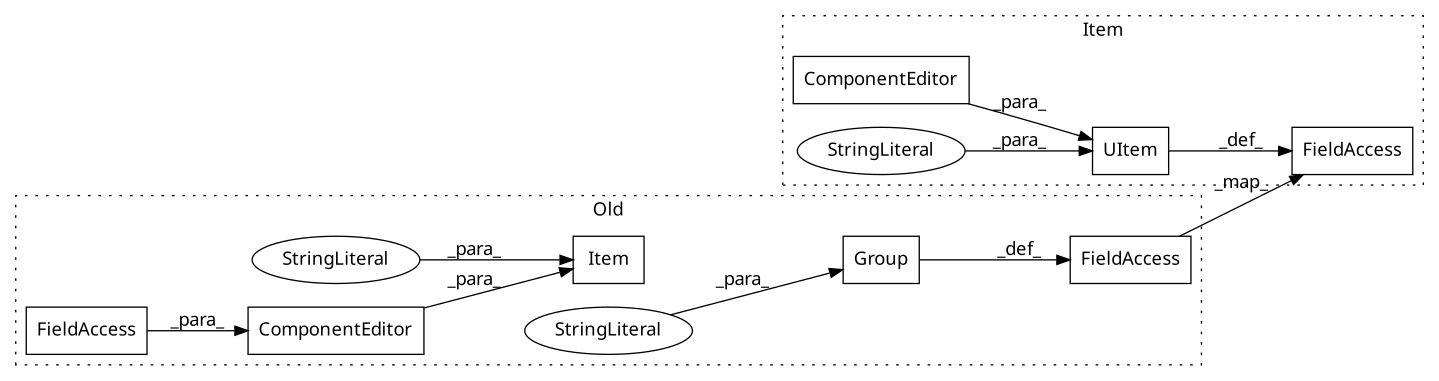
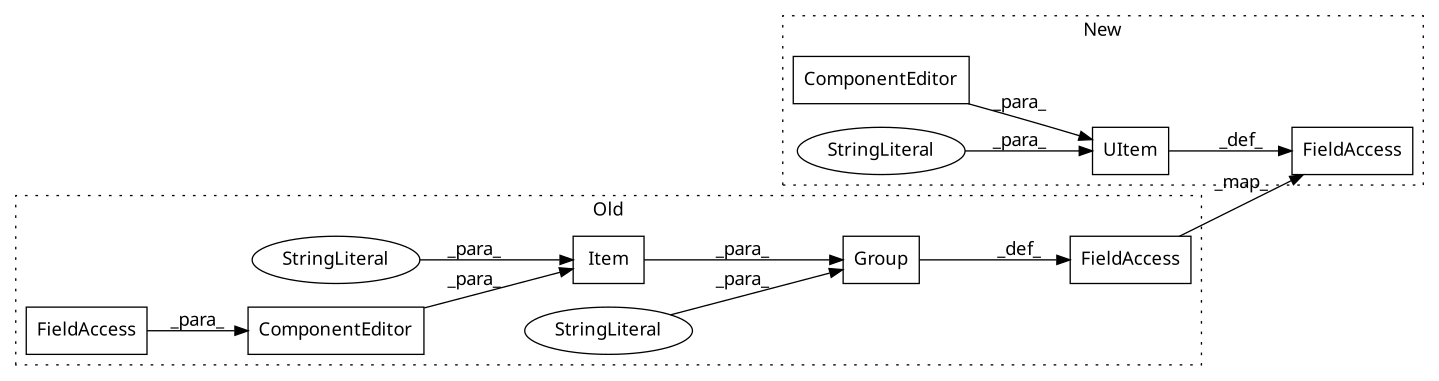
cluster "Item": label "Item" -> "New"
edge "Item" -> "Group": added, label "_para_"
